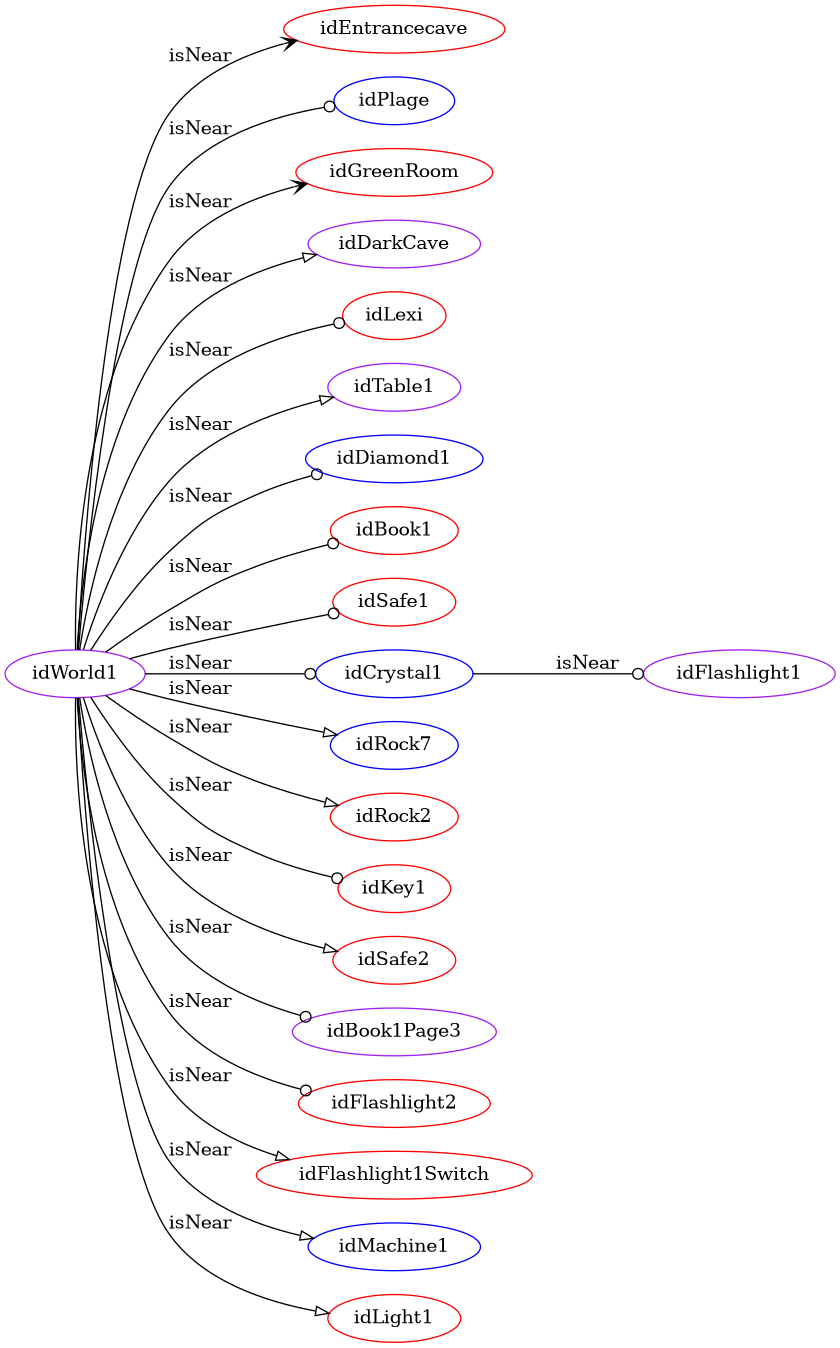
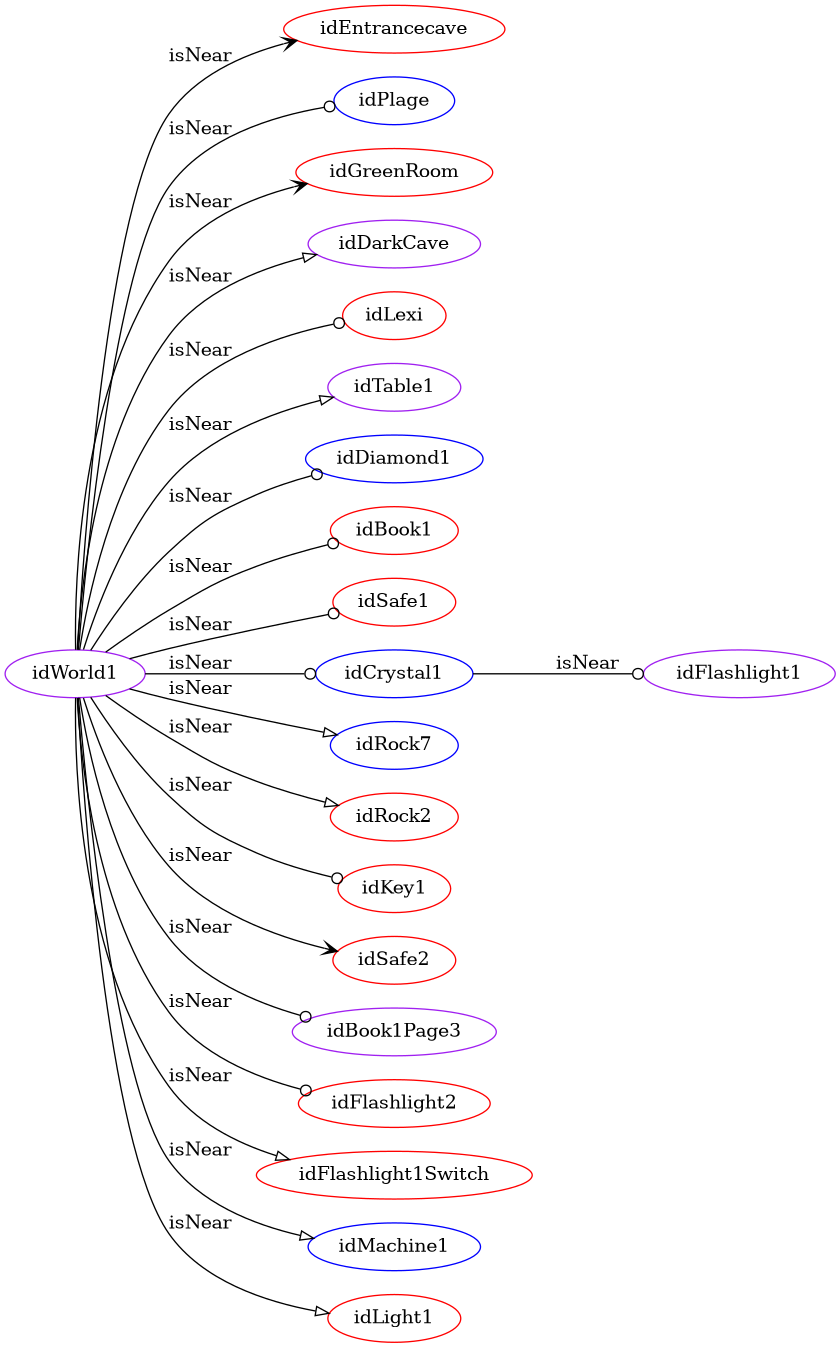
edge "idWorld1" -> "idSafe2": arrowhead onormal -> vee
